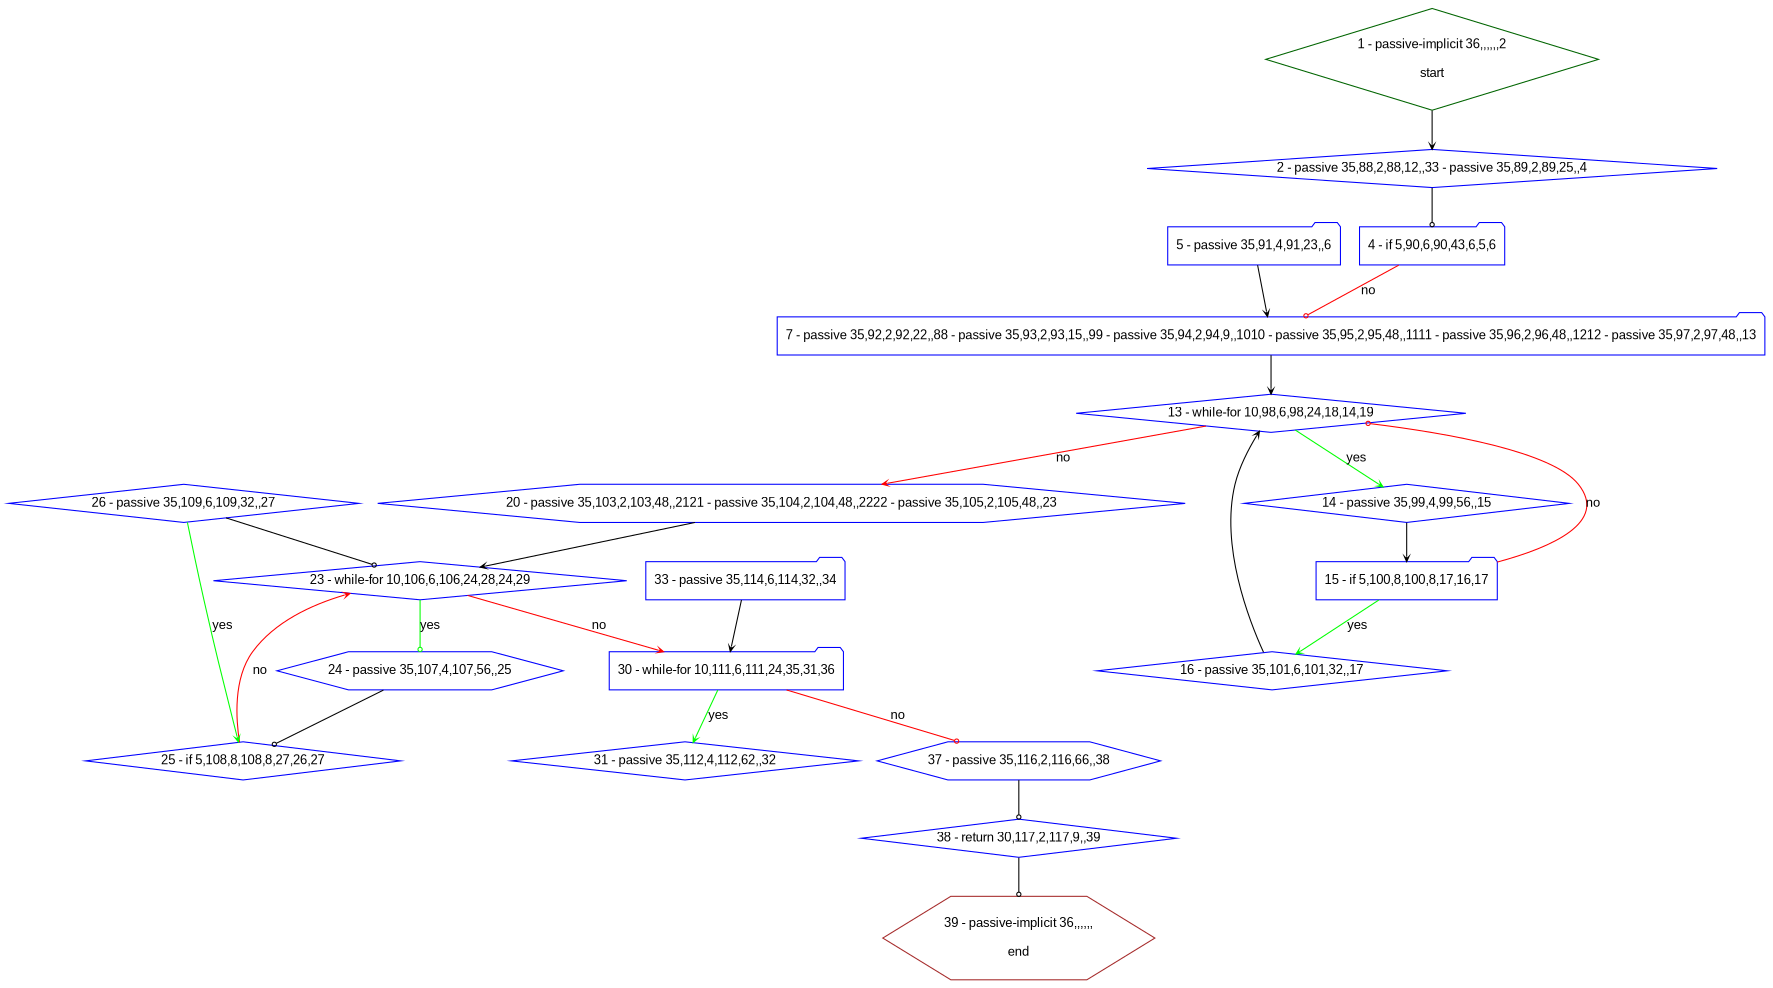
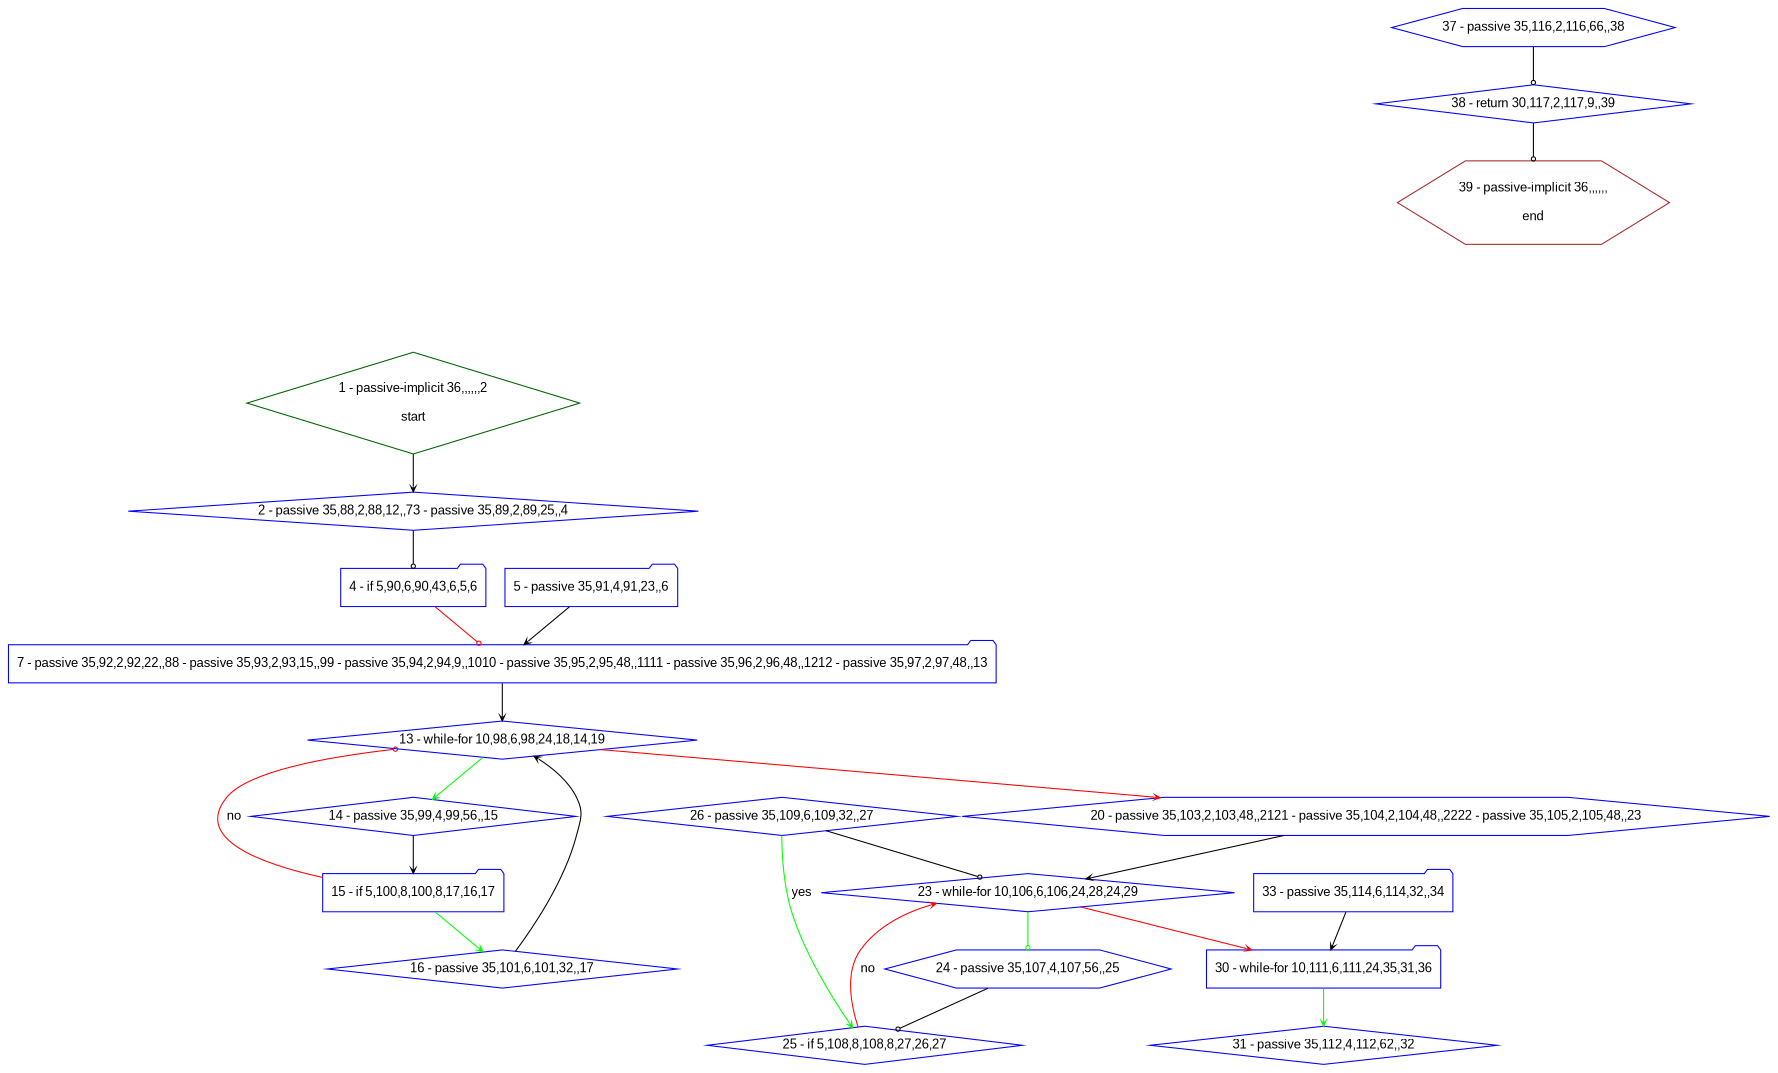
node "2 - passive 35,88,2,88,12,,33 - passive 35,89,2,89,25,,4": label "2 - passive 35,88,2,88,12,,33 - passive 35,89,2,89,25,,4" -> "2 - passive 35,88,2,88,12,,73 - passive 35,89,2,89,25,,4"
edge "30 - while-for 10,111,6,111,24,35,31,36" -> "37 - passive 35,116,2,116,66,,38": removed, label "no"
